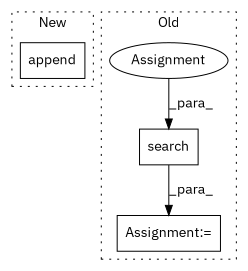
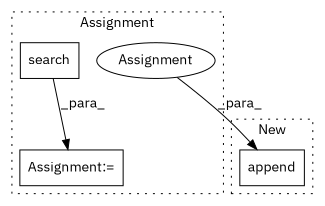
cluster "Old": label "Old" -> "Assignment"
edge "Assignment" -> "search": now "Assignment" -> "append"
